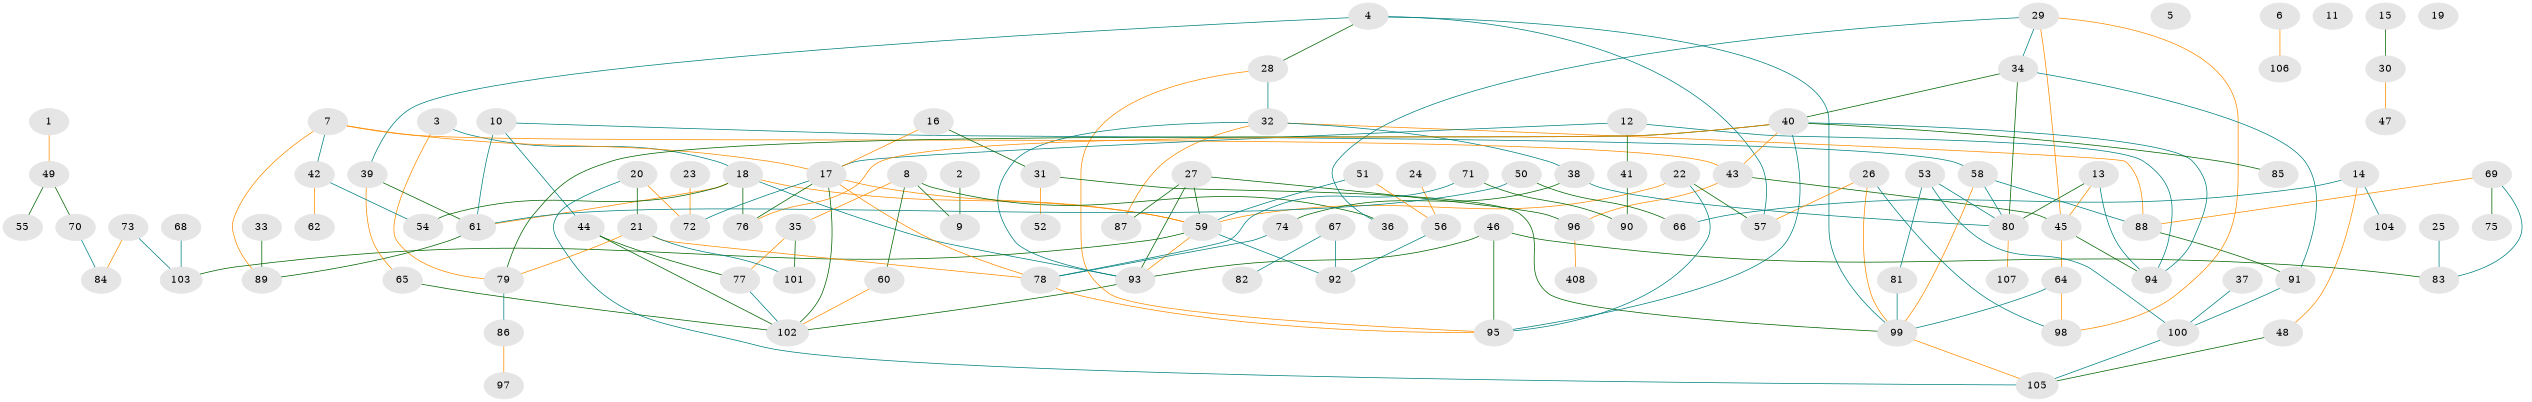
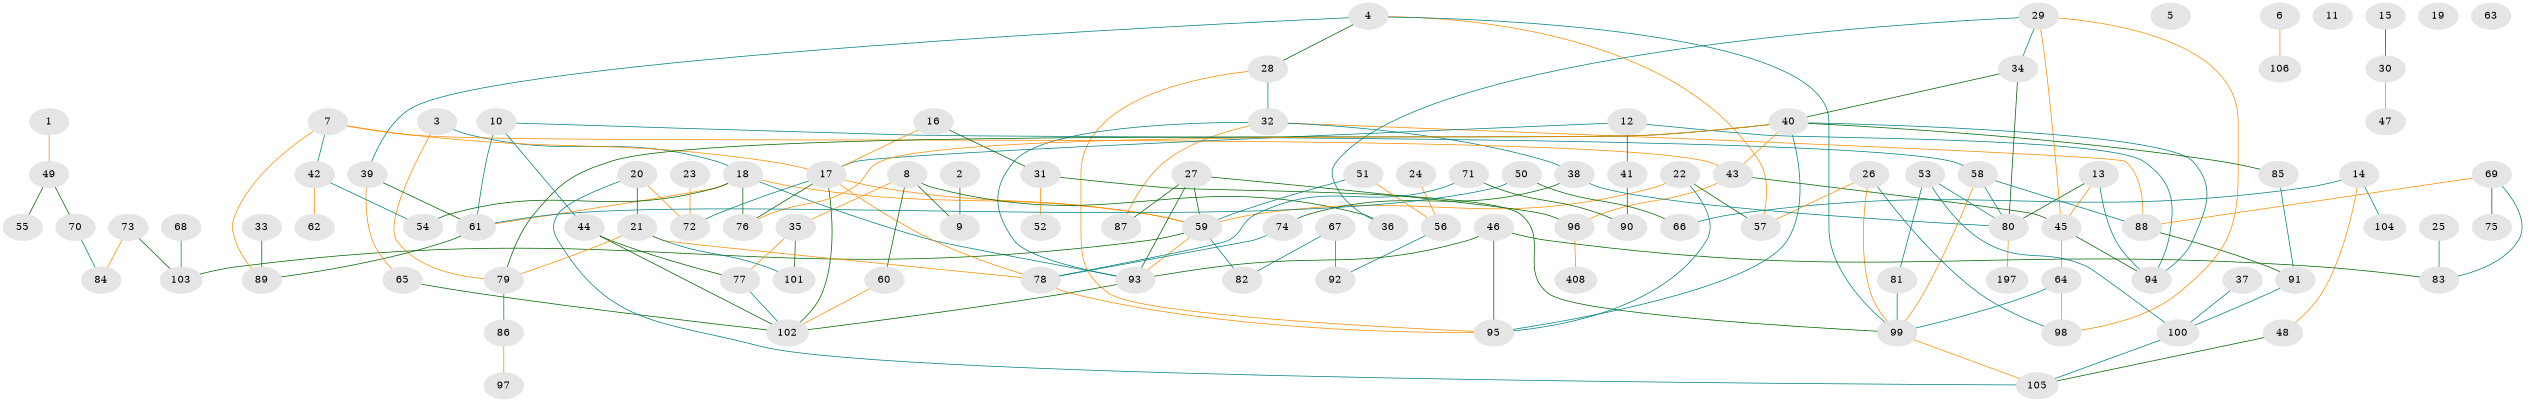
node "63": added
edge "4" -- "57": color teal -> darkorange
edge "34" -- "91": now "85" -- "91"
edge "73" -- "103": color teal -> darkgreen
edge "59" -- "92": now "59" -- "82"
node "107": label "107" -> "197"
